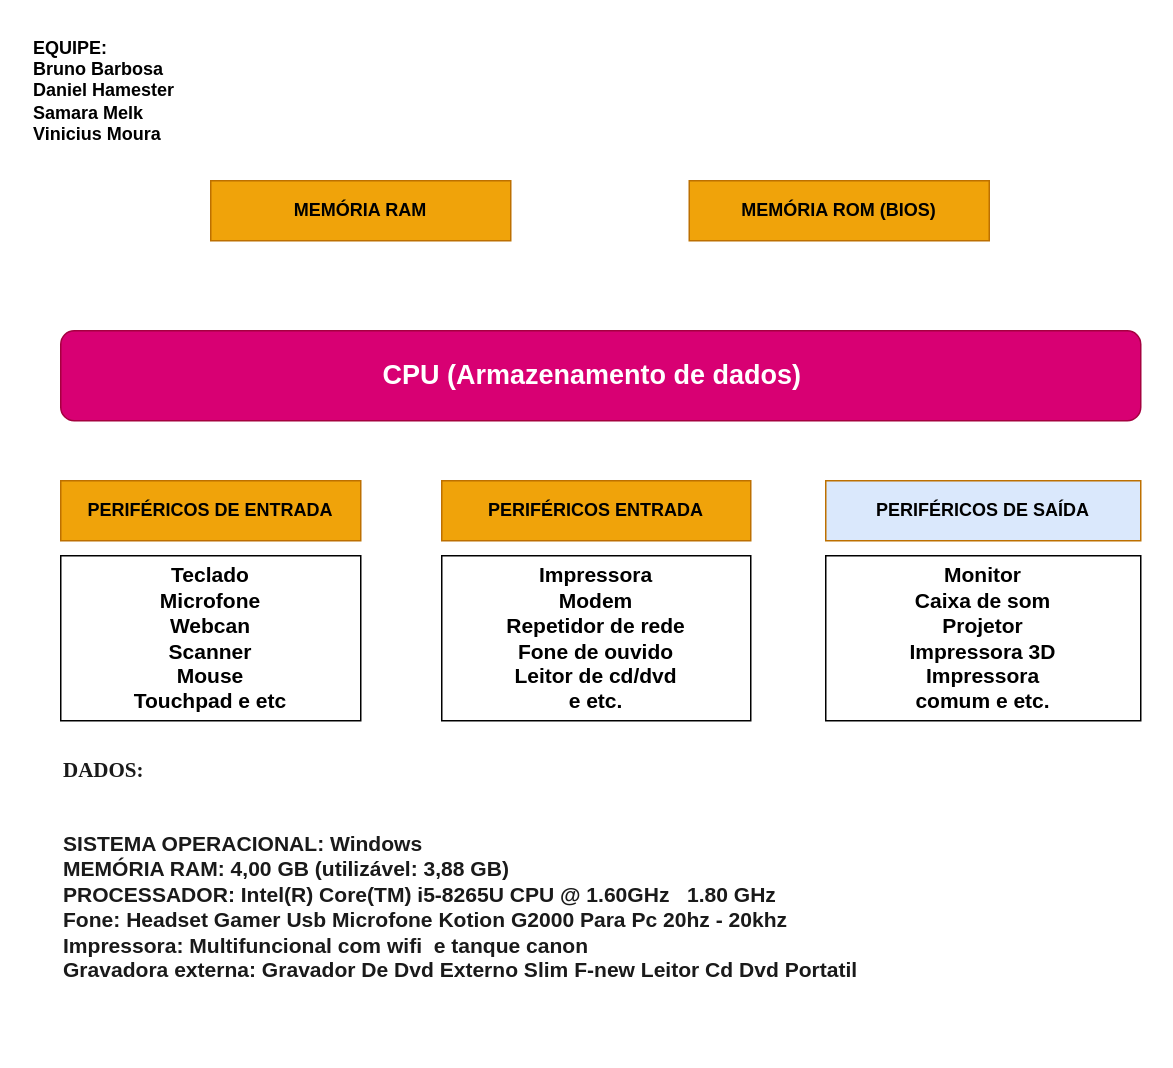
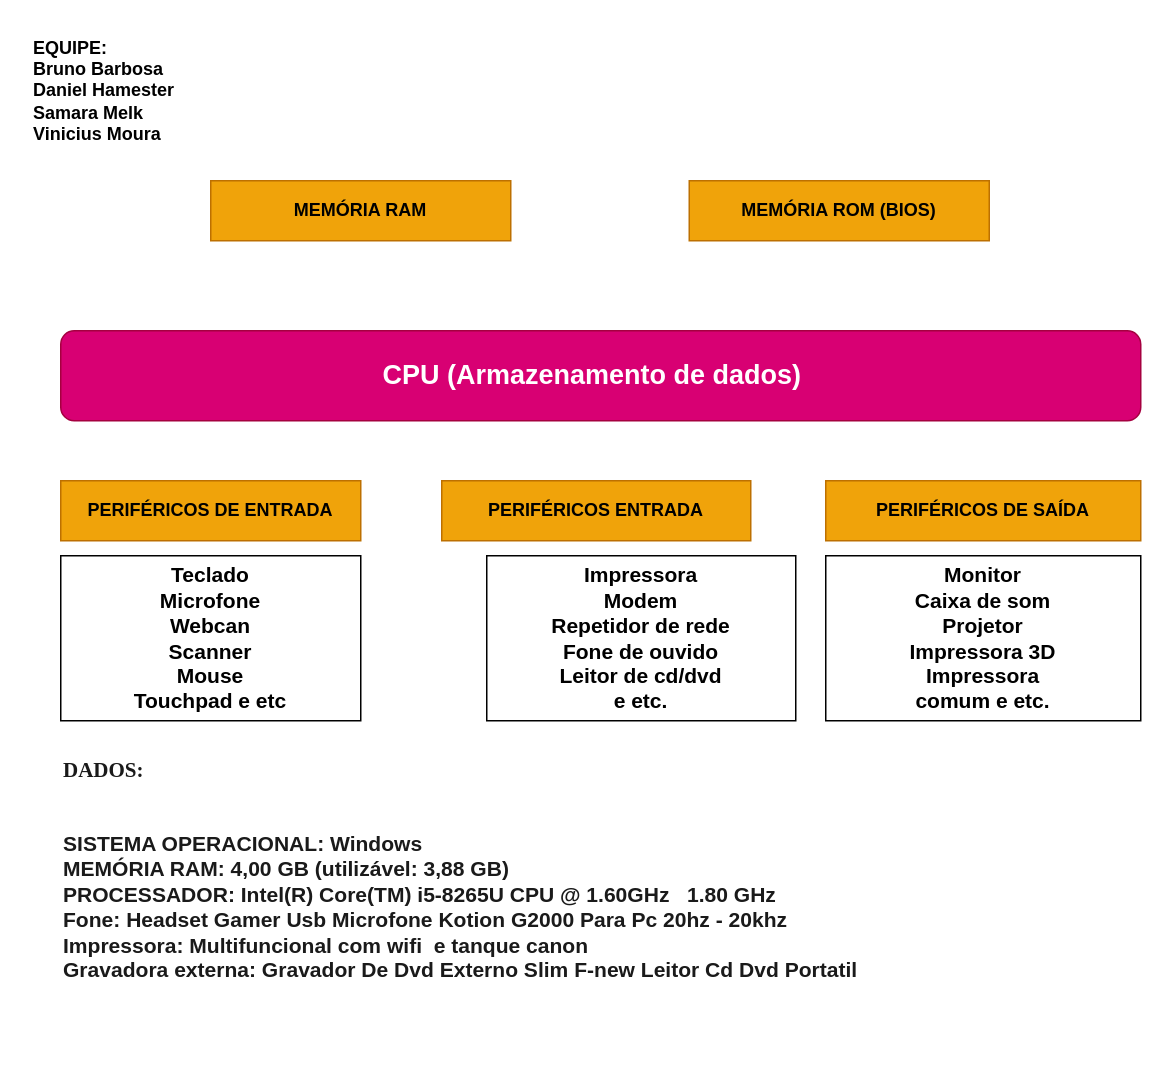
node "PERIFÉRICOS DE SAÍDA": fillcolor #dae8fc -> #f0a30a
node "Impressora Modem Repetidor de rede Fone de ouvido Leitor de cd/dvd e etc.": moved (596, 638) -> (641, 638)
